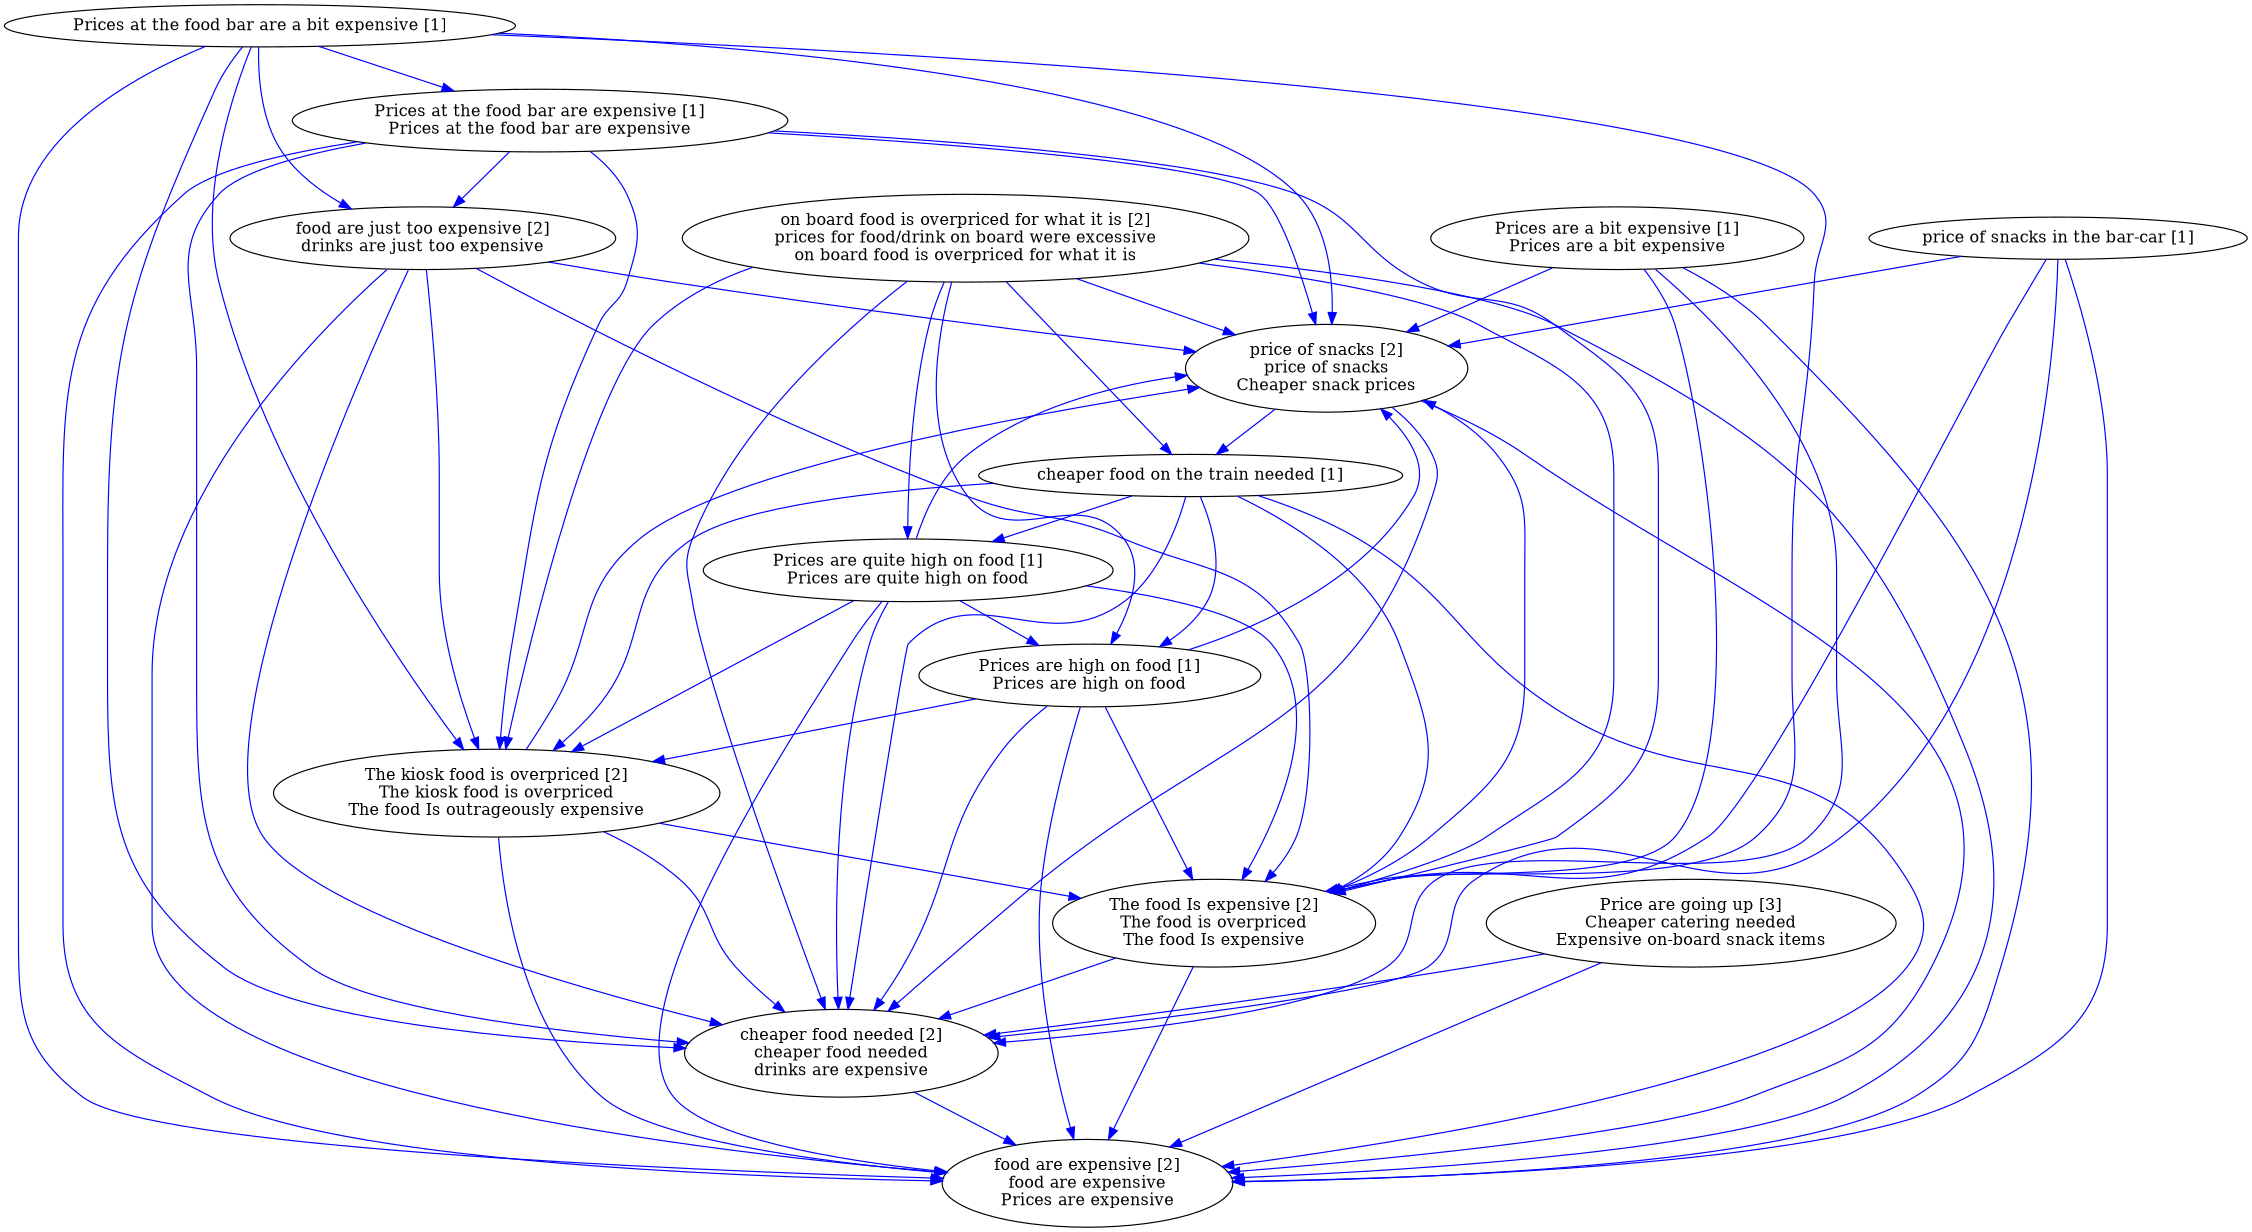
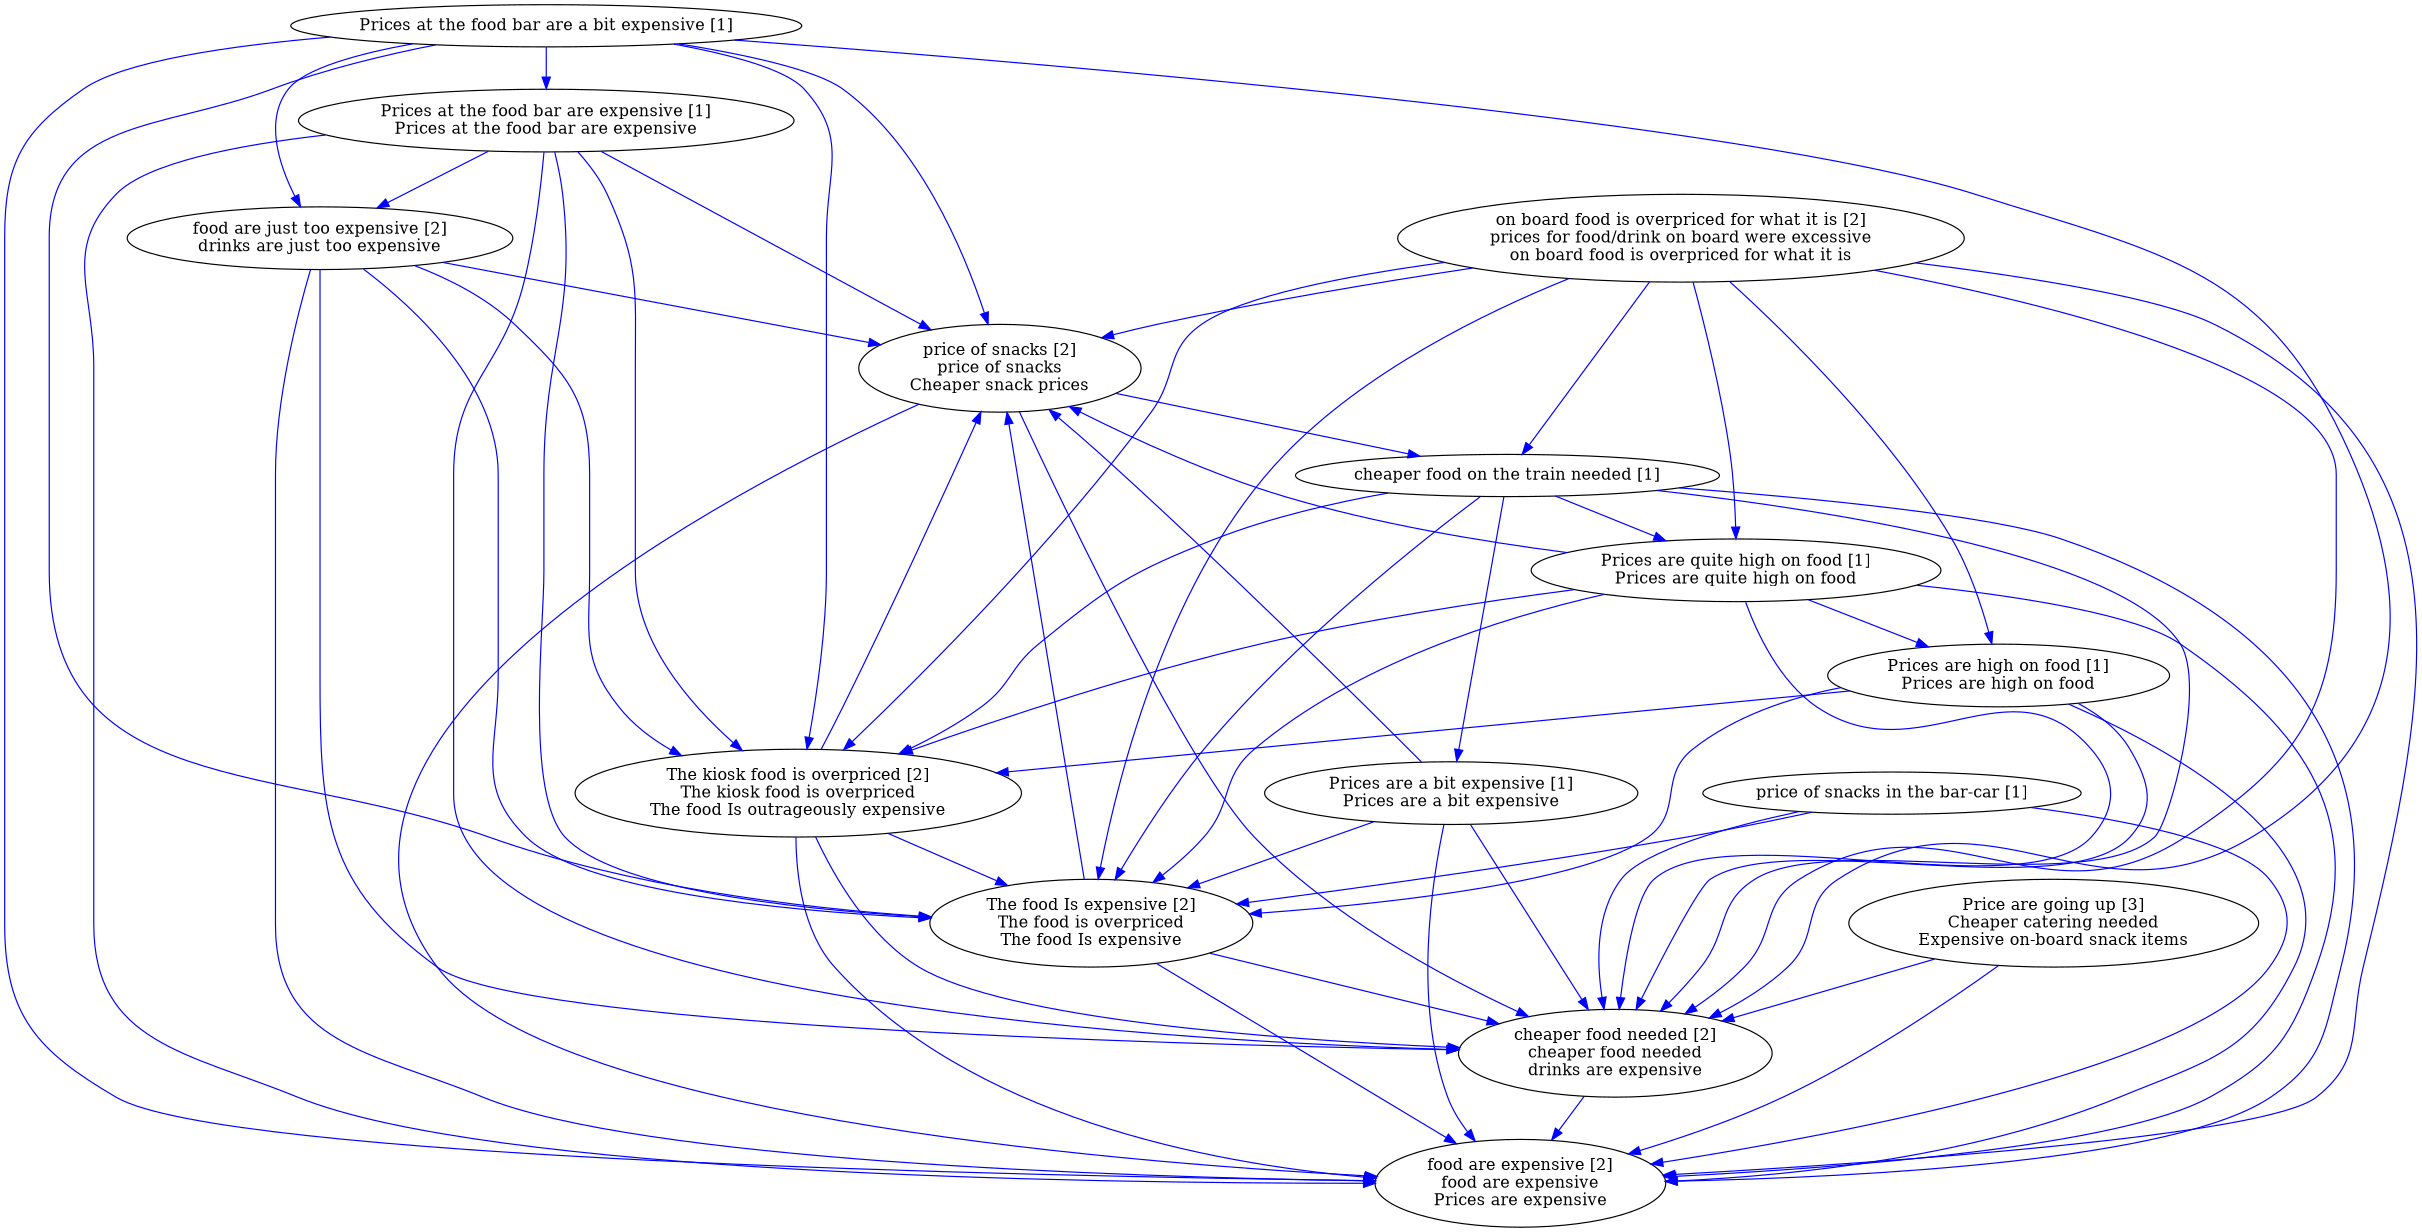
edge "price of snacks in the bar-car [1]" -> "price of snacks [2] price of snacks Cheaper snack prices": removed
edge "Prices are high on food [1] Prices are high on food" -> "price of snacks [2] price of snacks Cheaper snack prices": removed
edge "cheaper food on the train needed [1]" -> "Prices are high on food [1] Prices are high on food": now "cheaper food on the train needed [1]" -> "Prices are a bit expensive [1] Prices are a bit expensive"
